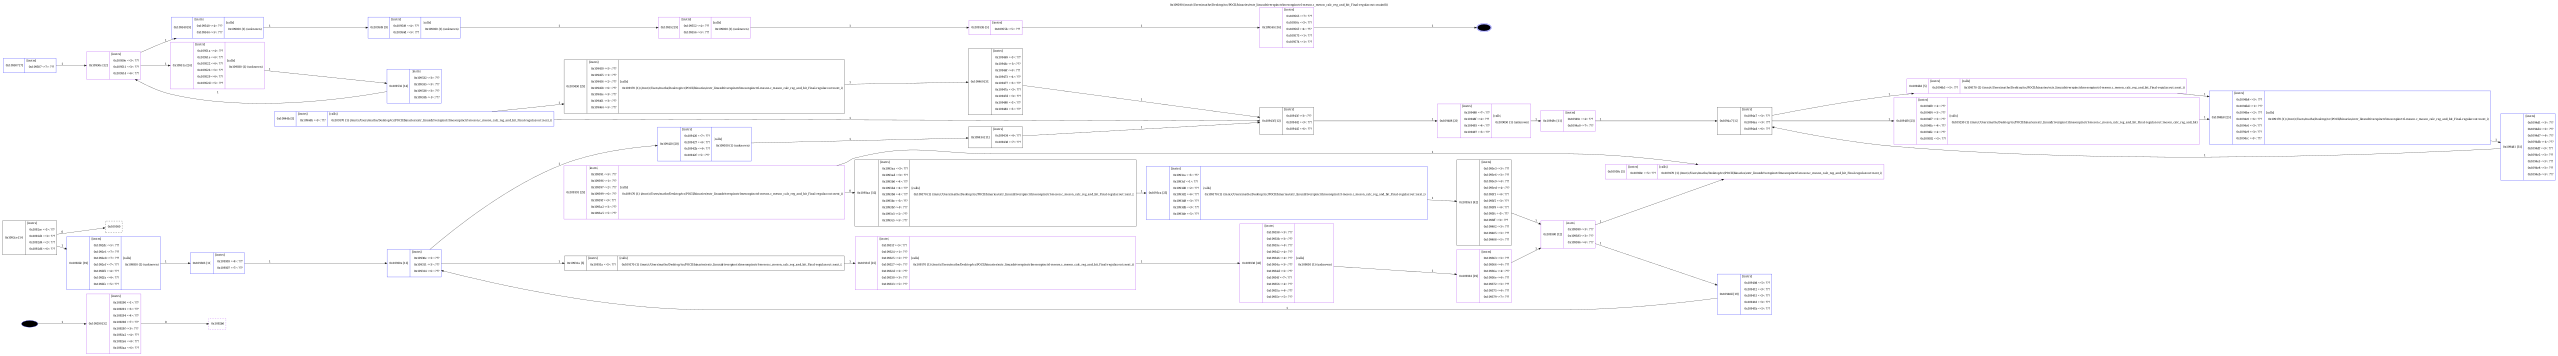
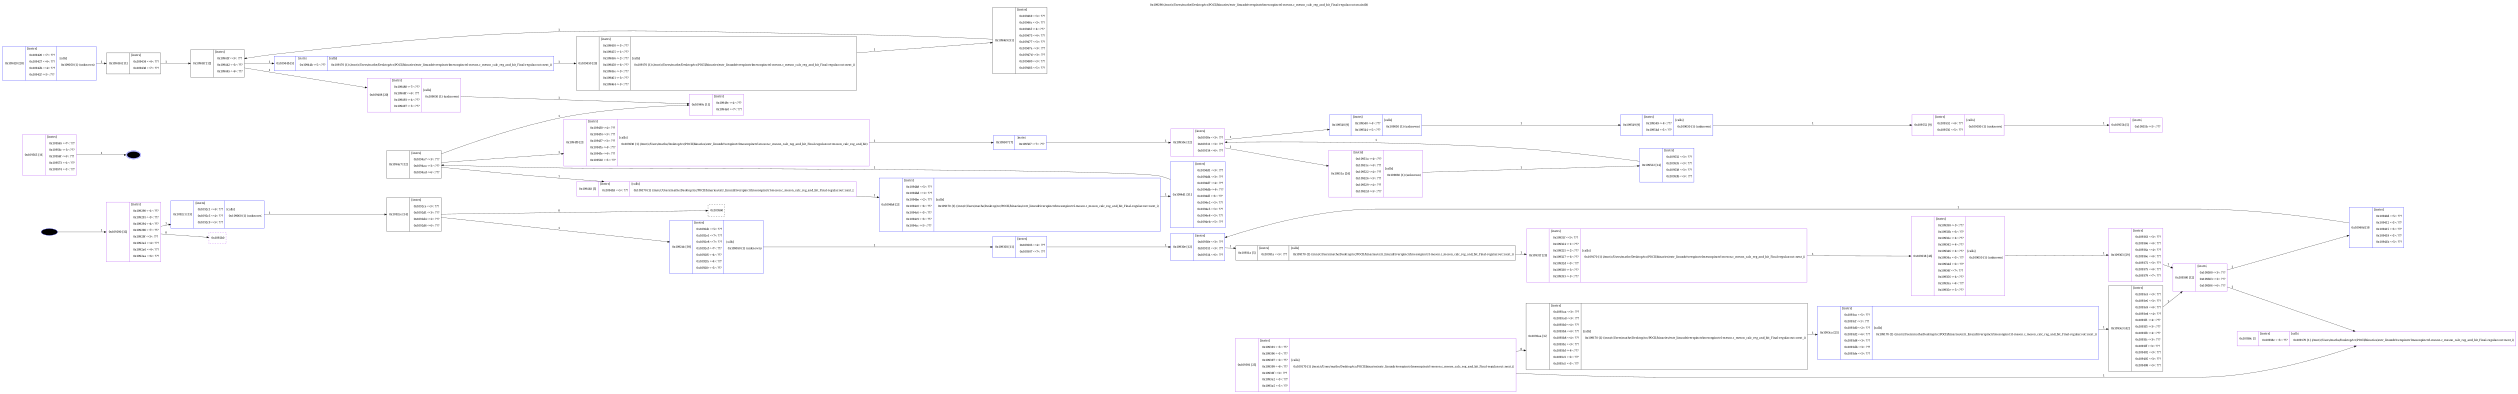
edge "0x10955b [5]" -> "0x109565 [16]": removed, label "1"
edge "0x1094f0 [23]" -> "0x1094b8 [25]": now "0x1094f0 [23]" -> "0x109507 [7]"
edge "0x10944b [5]" -> "0x10943f [12]": reversed
edge "0x10949c [11]" -> "0x1094a7 [12]": reversed
edge "0x10930e [12]" -> "0x109420 [20]": removed, label "1"
node "0x1092c1 [13]": added
